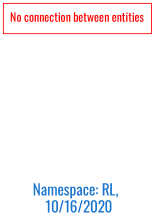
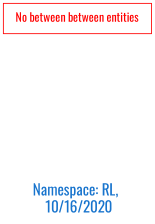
node "No connection between entities": label "No connection between entities" -> "No between between entities"
